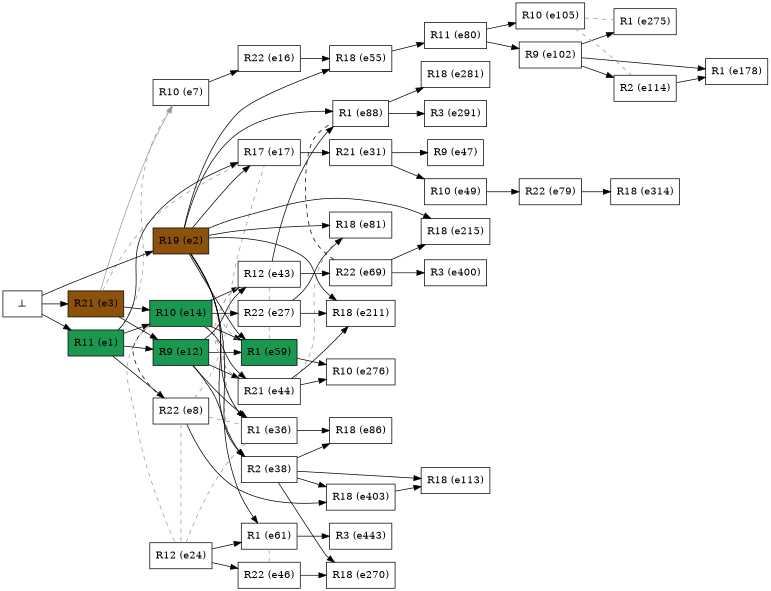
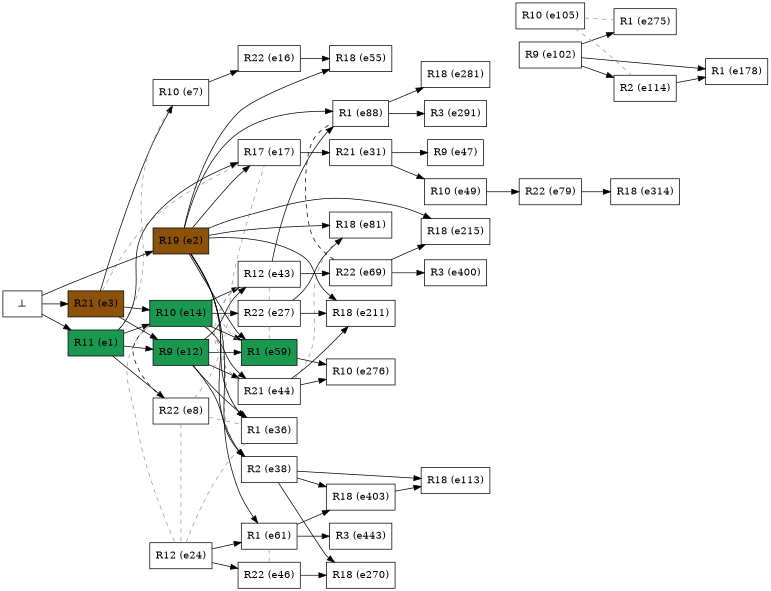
node "R11 (e80)": removed
edge "R21 (e3)" -> "R10 (e7)": color gray60 -> black
node "R18 (e86)": removed
edge "R22 (e8)" -> "R18 (e403)": now "R1 (e61)" -> "R18 (e403)"
